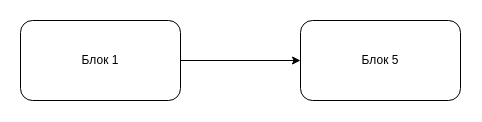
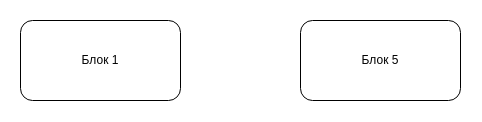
edge "Блок 1" -> "Блок 5": removed
